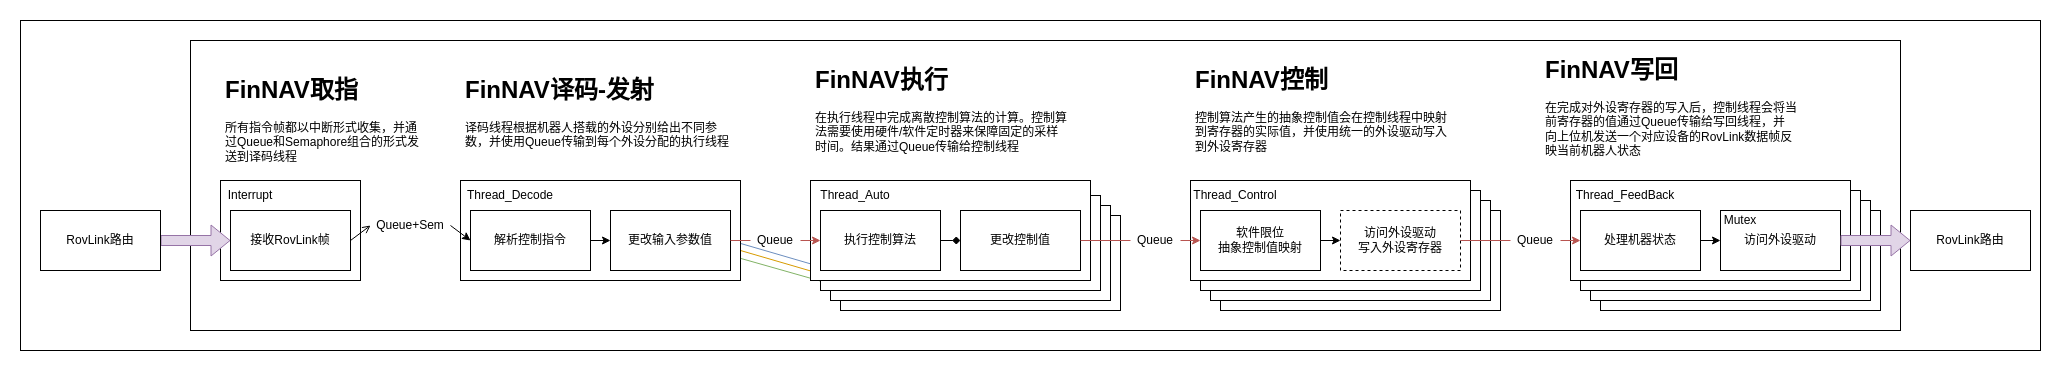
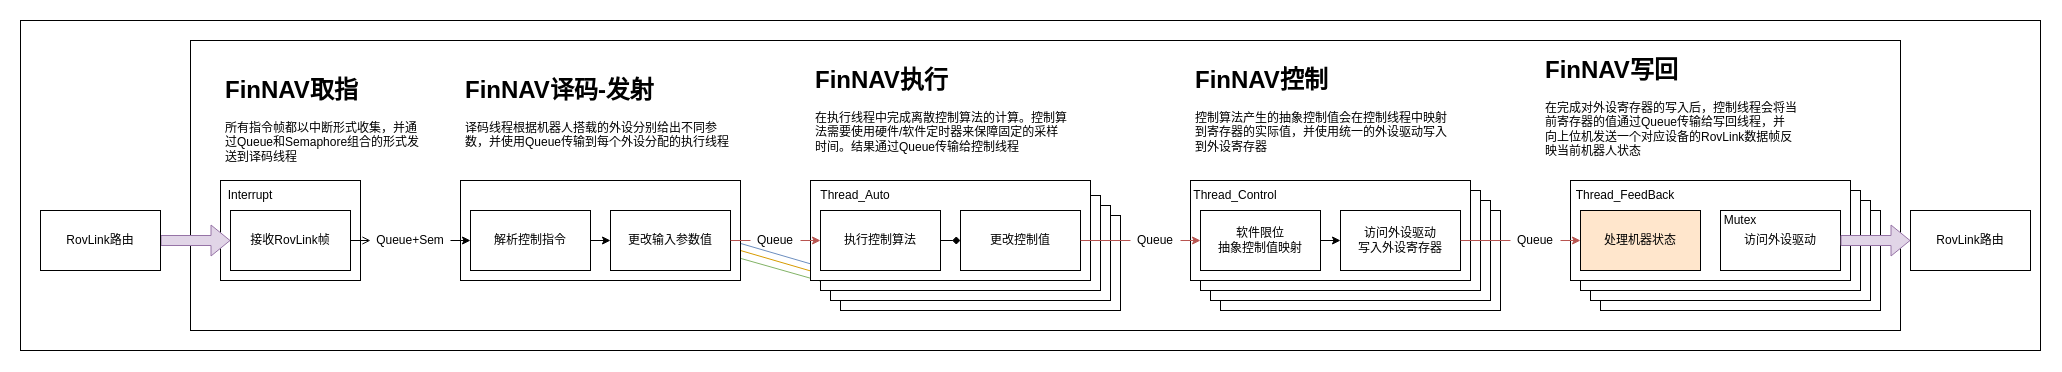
node "Thread_Decode": removed
node "Queue+Sem": moved (411, 226) -> (411, 241)
node "访问外设驱动 写入外设寄存器": style dashed -> solid
node "处理机器状态": fillcolor #ffffff -> #ffe6cc
edge "处理机器状态" -> "访问外设驱动": removed
